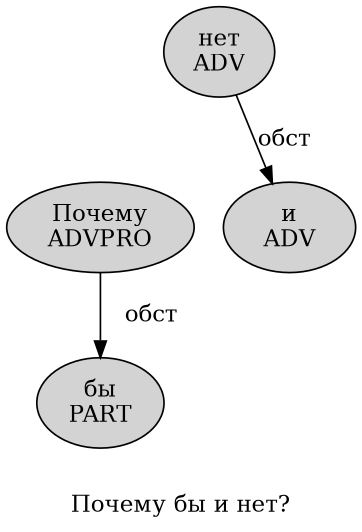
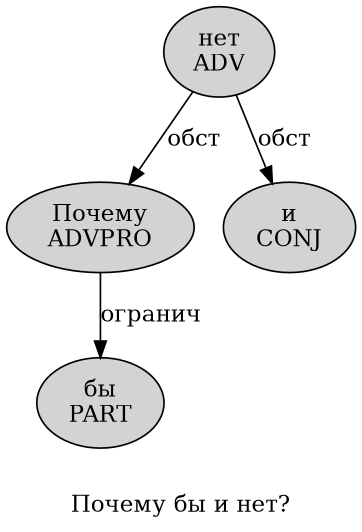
edge "нет ADV" -> "Почему ADVPRO": added, label "обст"
node "и ADV": label "и ADV" -> "и CONJ"
edge "Почему ADVPRO" -> "бы PART": label "обст" -> "огранич"
